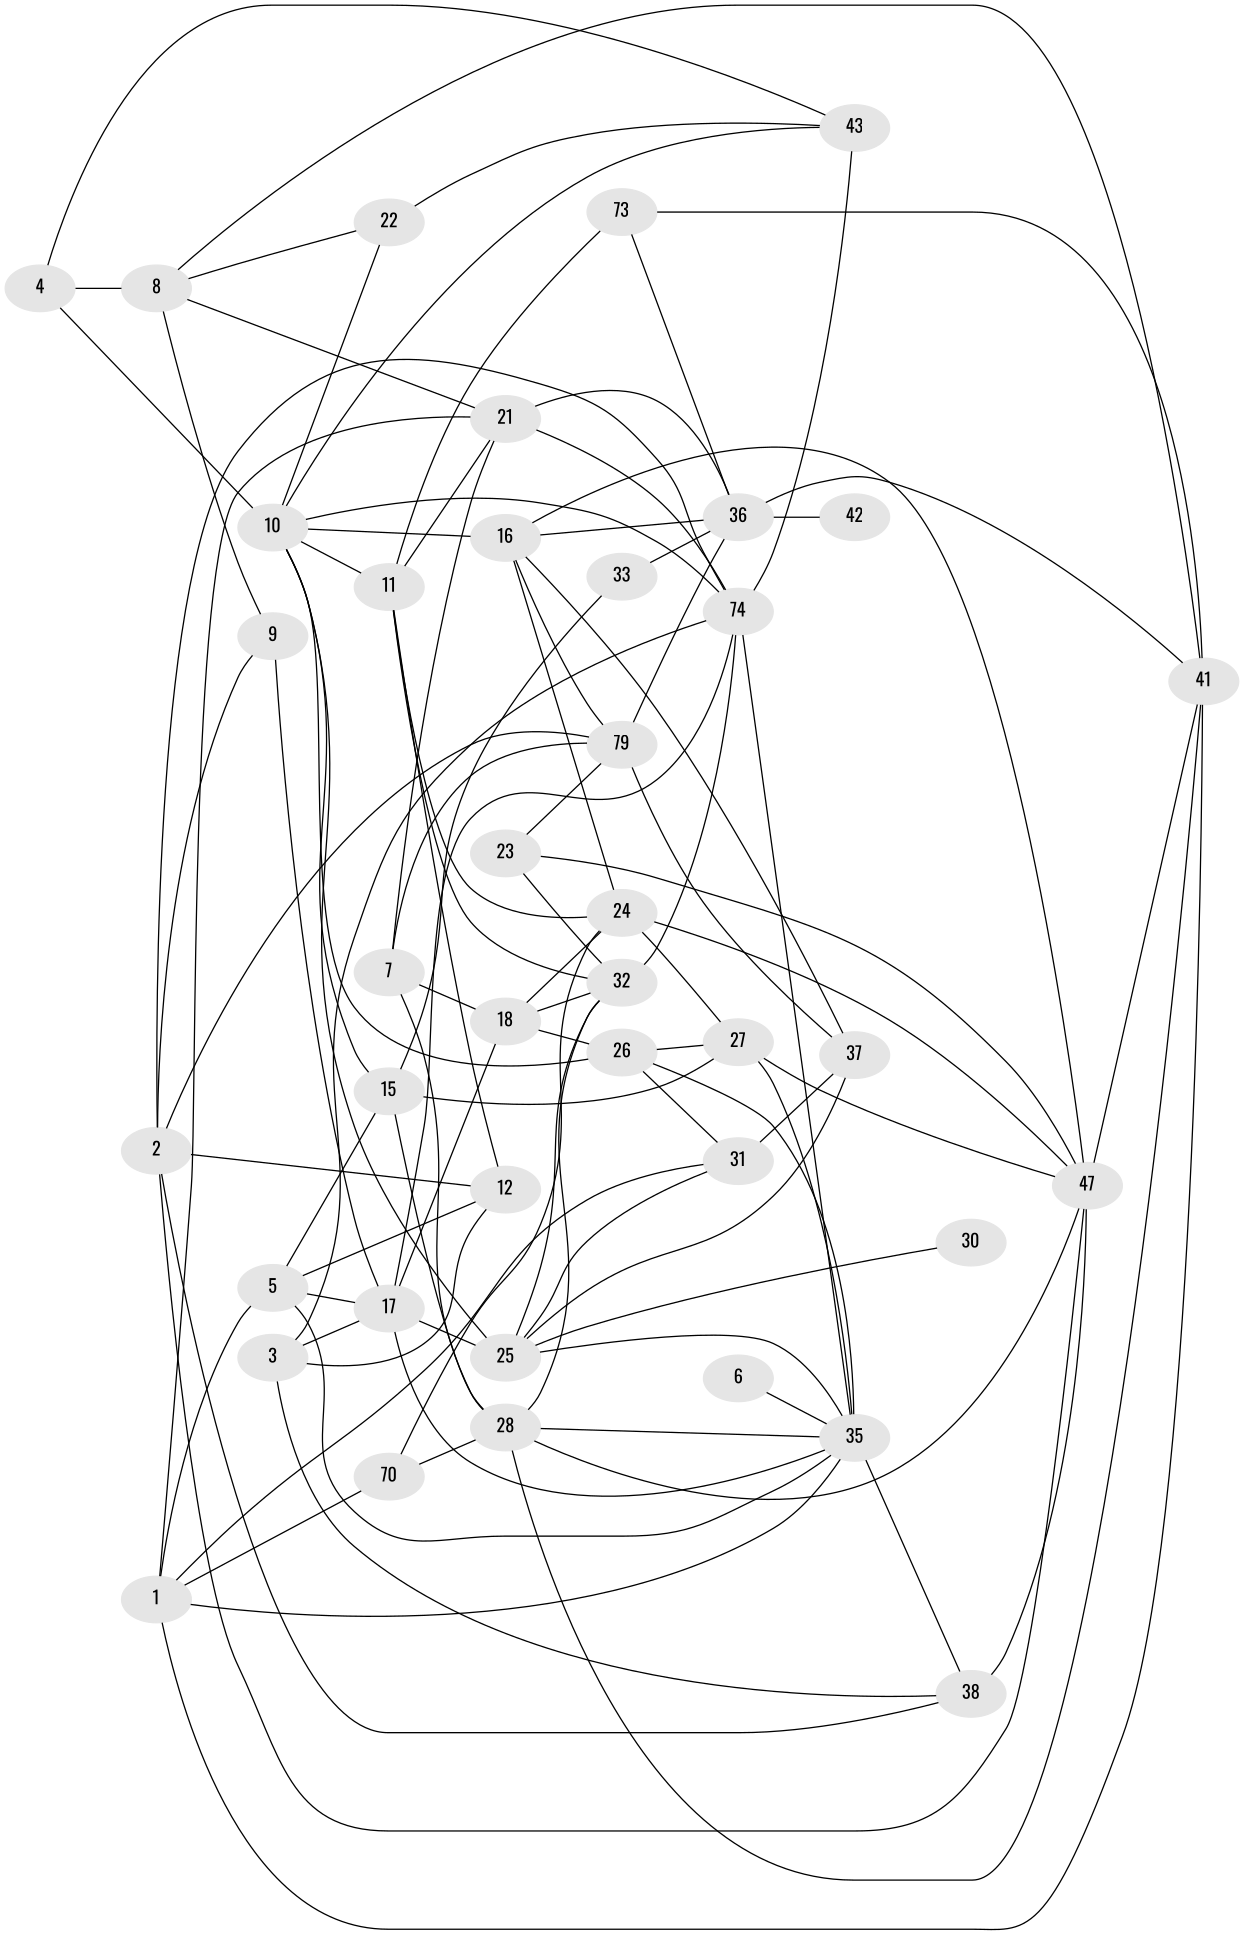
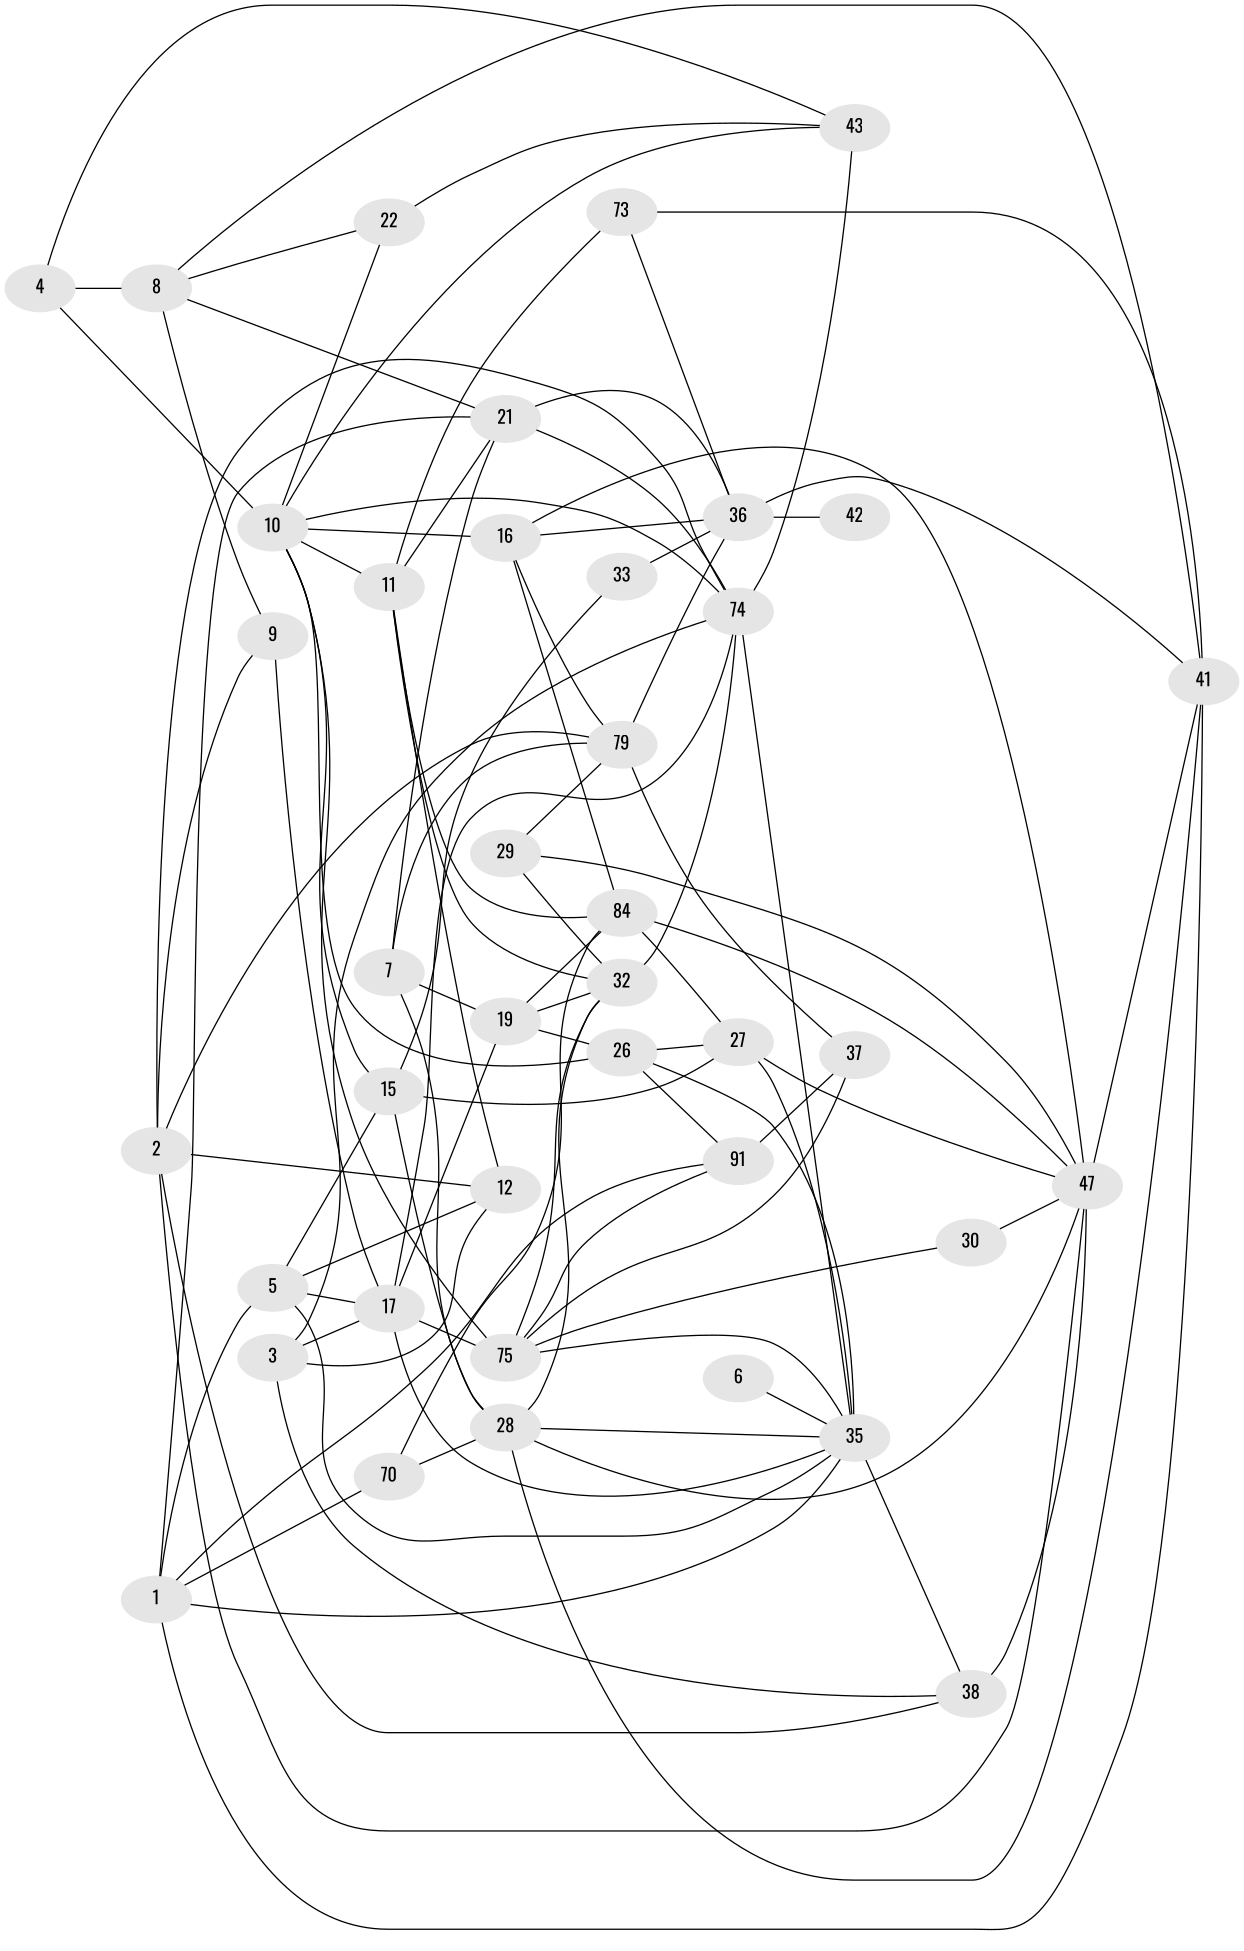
edge "16" -- "37": removed
node "23": label "23" -> "29"
node "24": label "24" -> "84"
node "18": label "18" -> "19"
node "31": label "31" -> "91"
edge "47" -- "30": added
node "25": label "25" -> "75"
